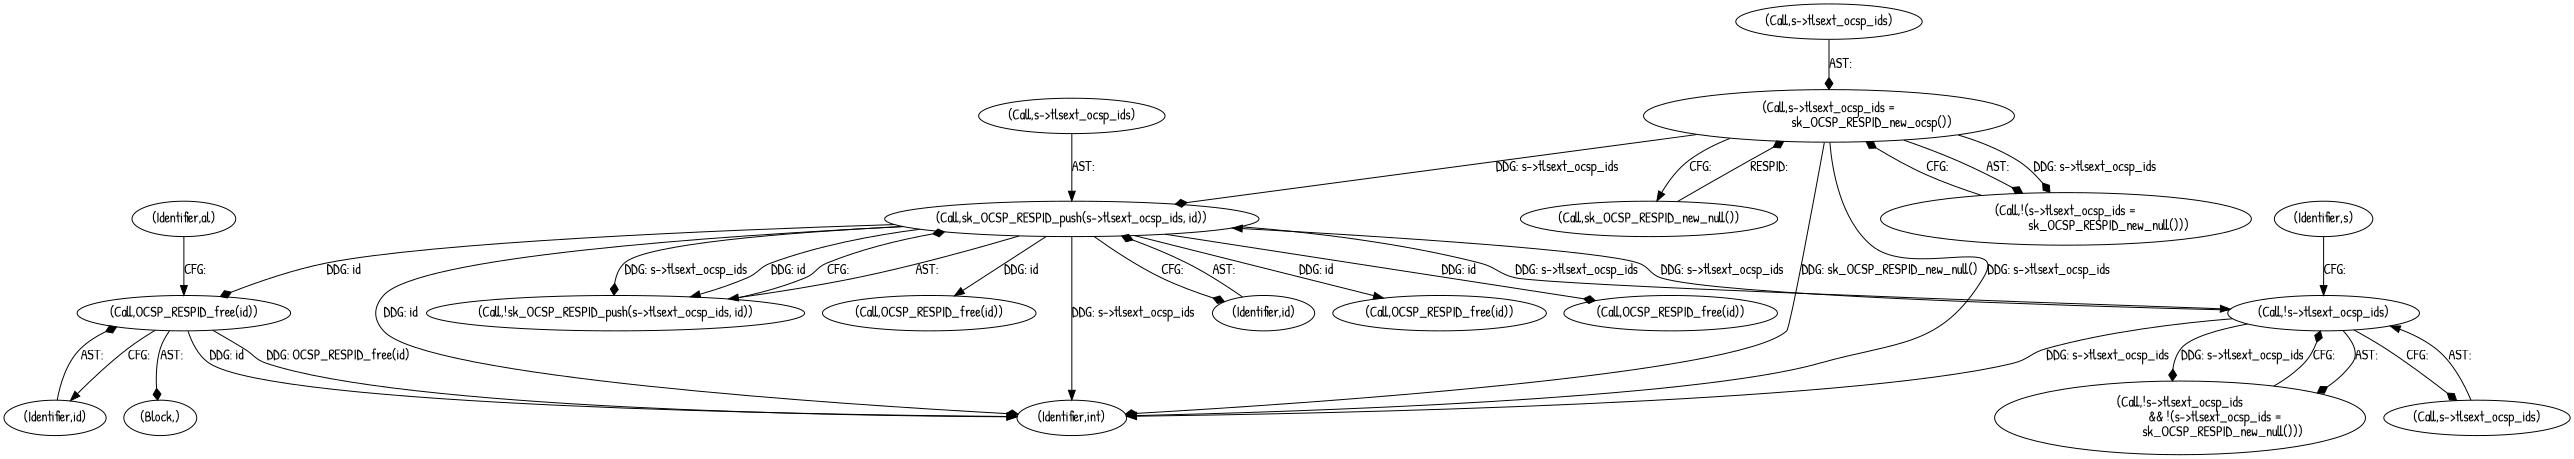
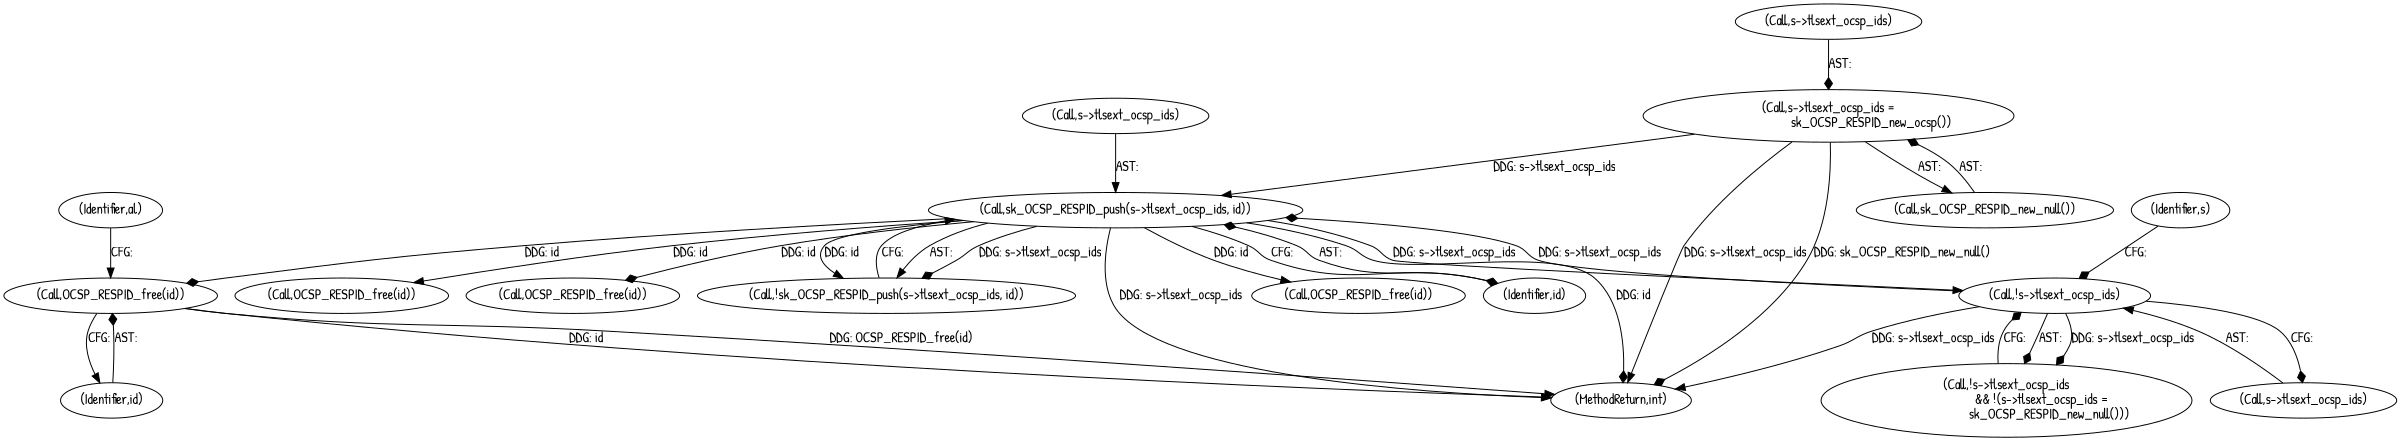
edge "(Call,s->tlsext_ocsp_ids = sk_OCSP_RESPID_new_ocsp())" -> "(Call,sk_OCSP_RESPID_new_null())": label "CFG: " -> "AST: "
edge "(Call,sk_OCSP_RESPID_new_null())" -> "(Call,s->tlsext_ocsp_ids = sk_OCSP_RESPID_new_ocsp())": label "RESPID: " -> "AST: "
edge "(Call,s->tlsext_ocsp_ids = sk_OCSP_RESPID_new_ocsp())" -> "(Call,sk_OCSP_RESPID_push(s->tlsext_ocsp_ids, id))": arrowhead diamond -> normal
node "(Call,!(s->tlsext_ocsp_ids = sk_OCSP_RESPID_new_null()))": removed
edge "(Identifier,s)" -> "(Call,!s->tlsext_ocsp_ids)": arrowhead normal -> diamond
edge "(Call,!sk_OCSP_RESPID_push(s->tlsext_ocsp_ids, id))" -> "(Call,sk_OCSP_RESPID_push(s->tlsext_ocsp_ids, id))": arrowhead diamond -> normal
edge "(Call,!s->tlsext_ocsp_ids)" -> "(Call,sk_OCSP_RESPID_push(s->tlsext_ocsp_ids, id))": arrowhead normal -> diamond
node "(Block,)": removed
node "(Identifier,int)": label "(Identifier,int)" -> "(MethodReturn,int)"
